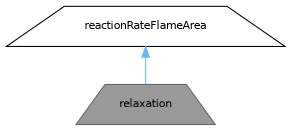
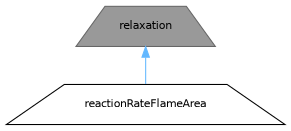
edge "relaxation" -> "reactionRateFlameArea": reversed
